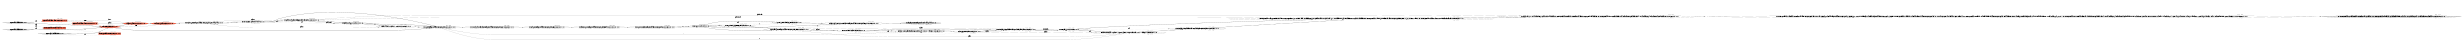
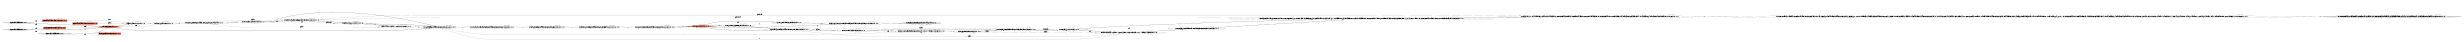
edge "DataSourceProviderRegistry registry@@@2@@@['0', '1', '0']" -> "super(config)@@@3@@@['1', '1', '1']": now "IConfigurationElement config@@@2@@@['1', '1', '0']" -> "super(config)@@@3@@@['1', '1', '1']"
node "this.registry = registry@@@4@@@['1', '1', '0']": fillcolor tomato -> white
node "this.temporary = false@@@5@@@['1', '1', '0']": fillcolor tomato -> white
edge "DataSourceProviderDescriptor['1', '0', '0']" -> "DataSourceProviderRegistry registry@@@2@@@['1', '0', '0']": now "DataSourceProviderDescriptor['1', '0', '0']" -> "DataSourceAuthModelDescriptor['0', '0', '1']"
node "this.icon == null@@@9@@@['1', '1', '1']": fillcolor white -> tomato
